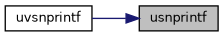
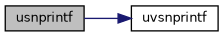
edge "uvsnprintf" -> "usnprintf": reversed
